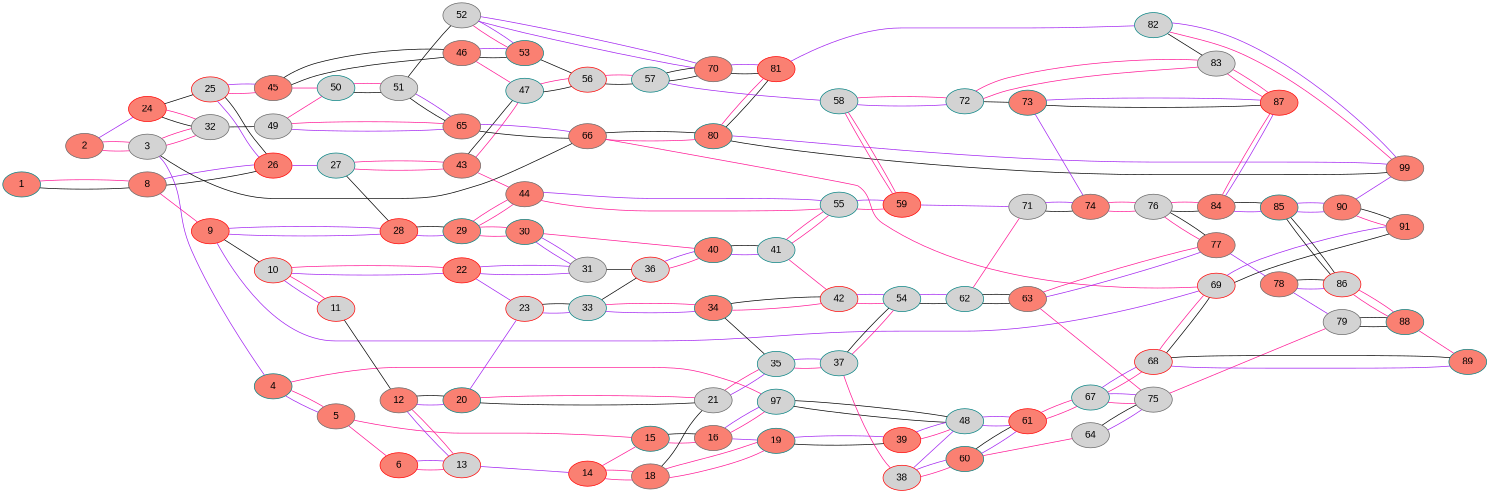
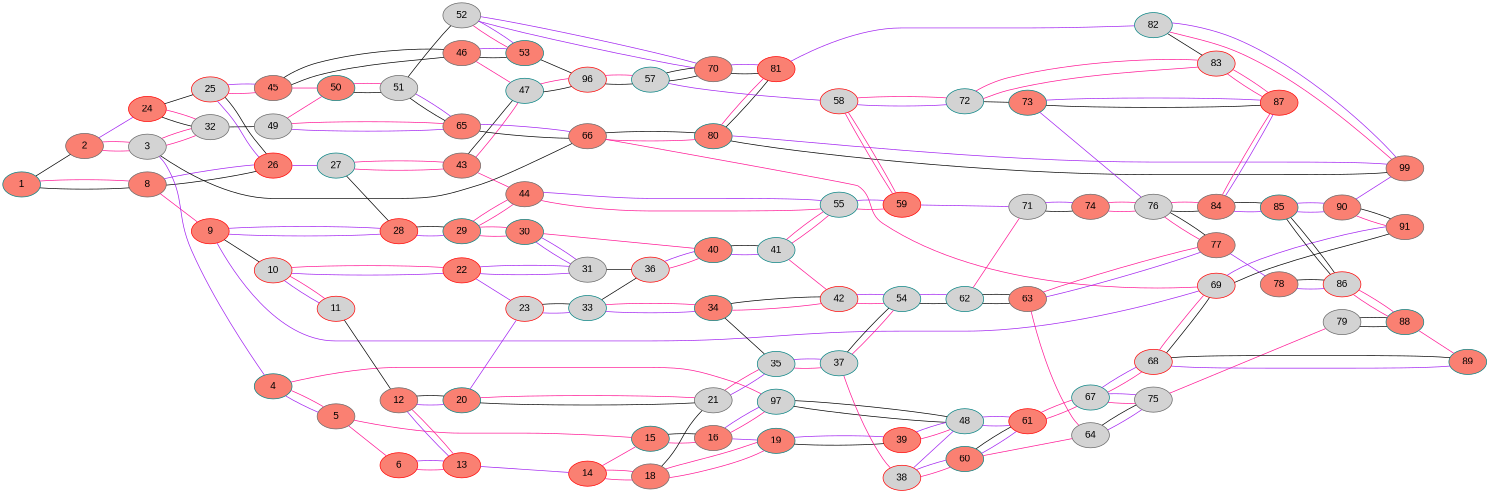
node "83": color gray40 -> red
node "56": label "56" -> "96"
node "50": fillcolor lightgrey -> salmon
node "58": color teal -> red
edge "73" -- "74": now "73" -- "76"
edge "2" -- "1": added
edge "78" -- "79": removed
edge "63" -- "75": now "63" -- "64"
node "13": fillcolor lightgrey -> salmon
